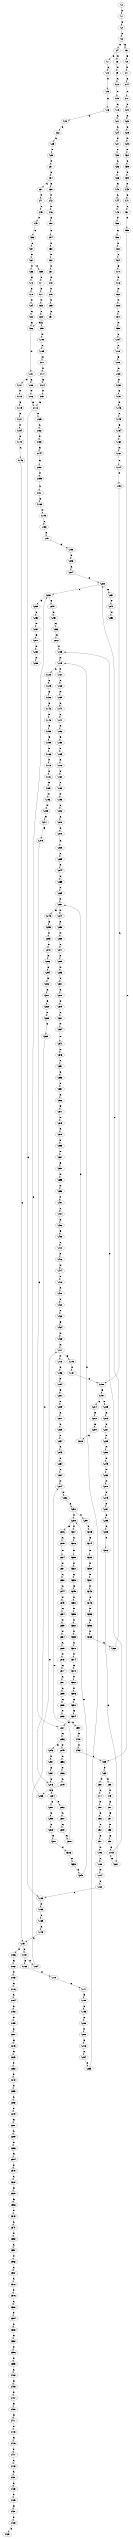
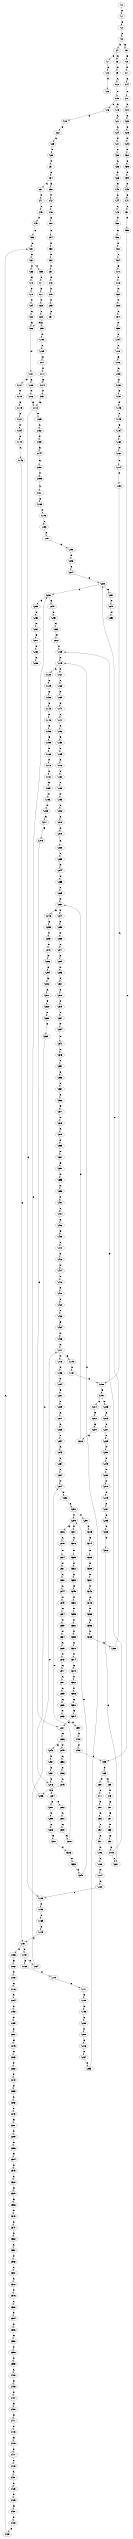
edge "S13" -> "S16": now "S15" -> "S16"
edge "S429" -> "S57": added, label "C"
edge "S321" -> "S103": reversed
